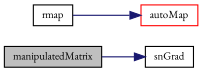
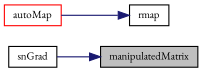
edge "rmap" -> "autoMap": reversed
edge "manipulatedMatrix" -> "snGrad": reversed
